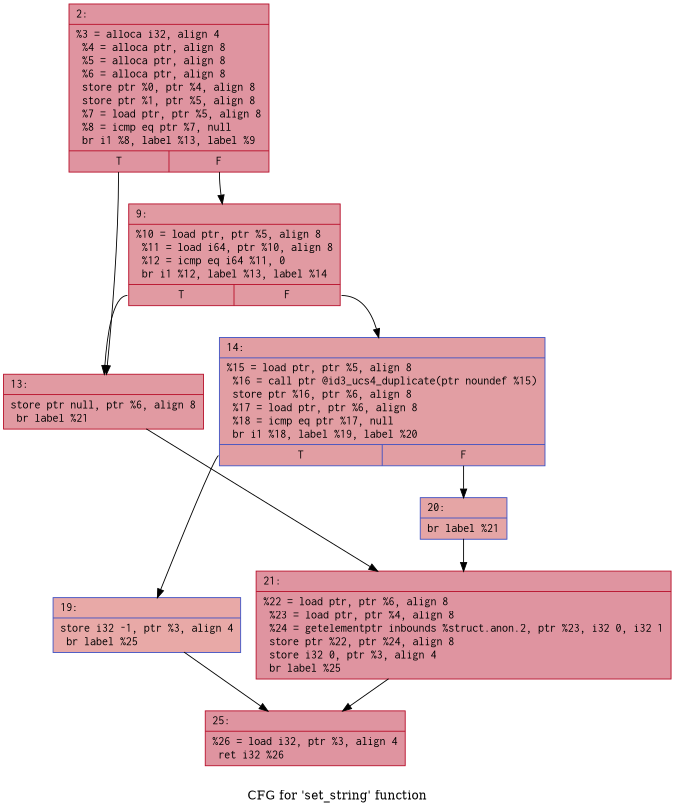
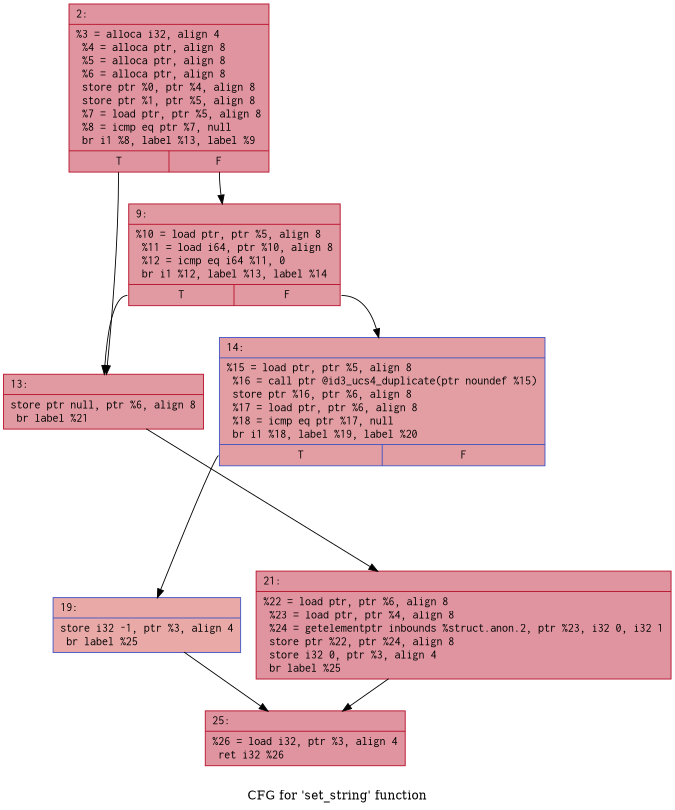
node "20:": removed
